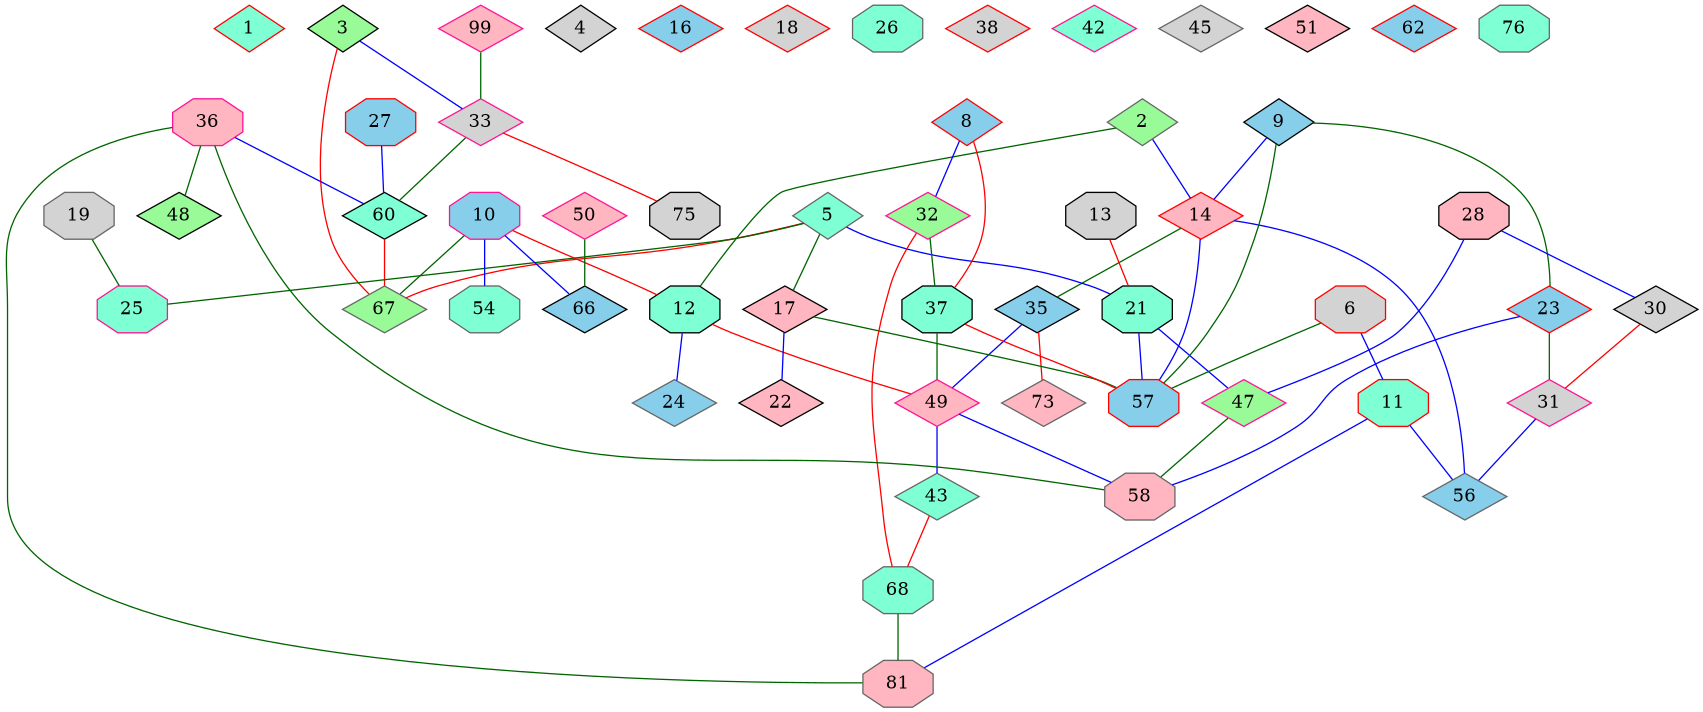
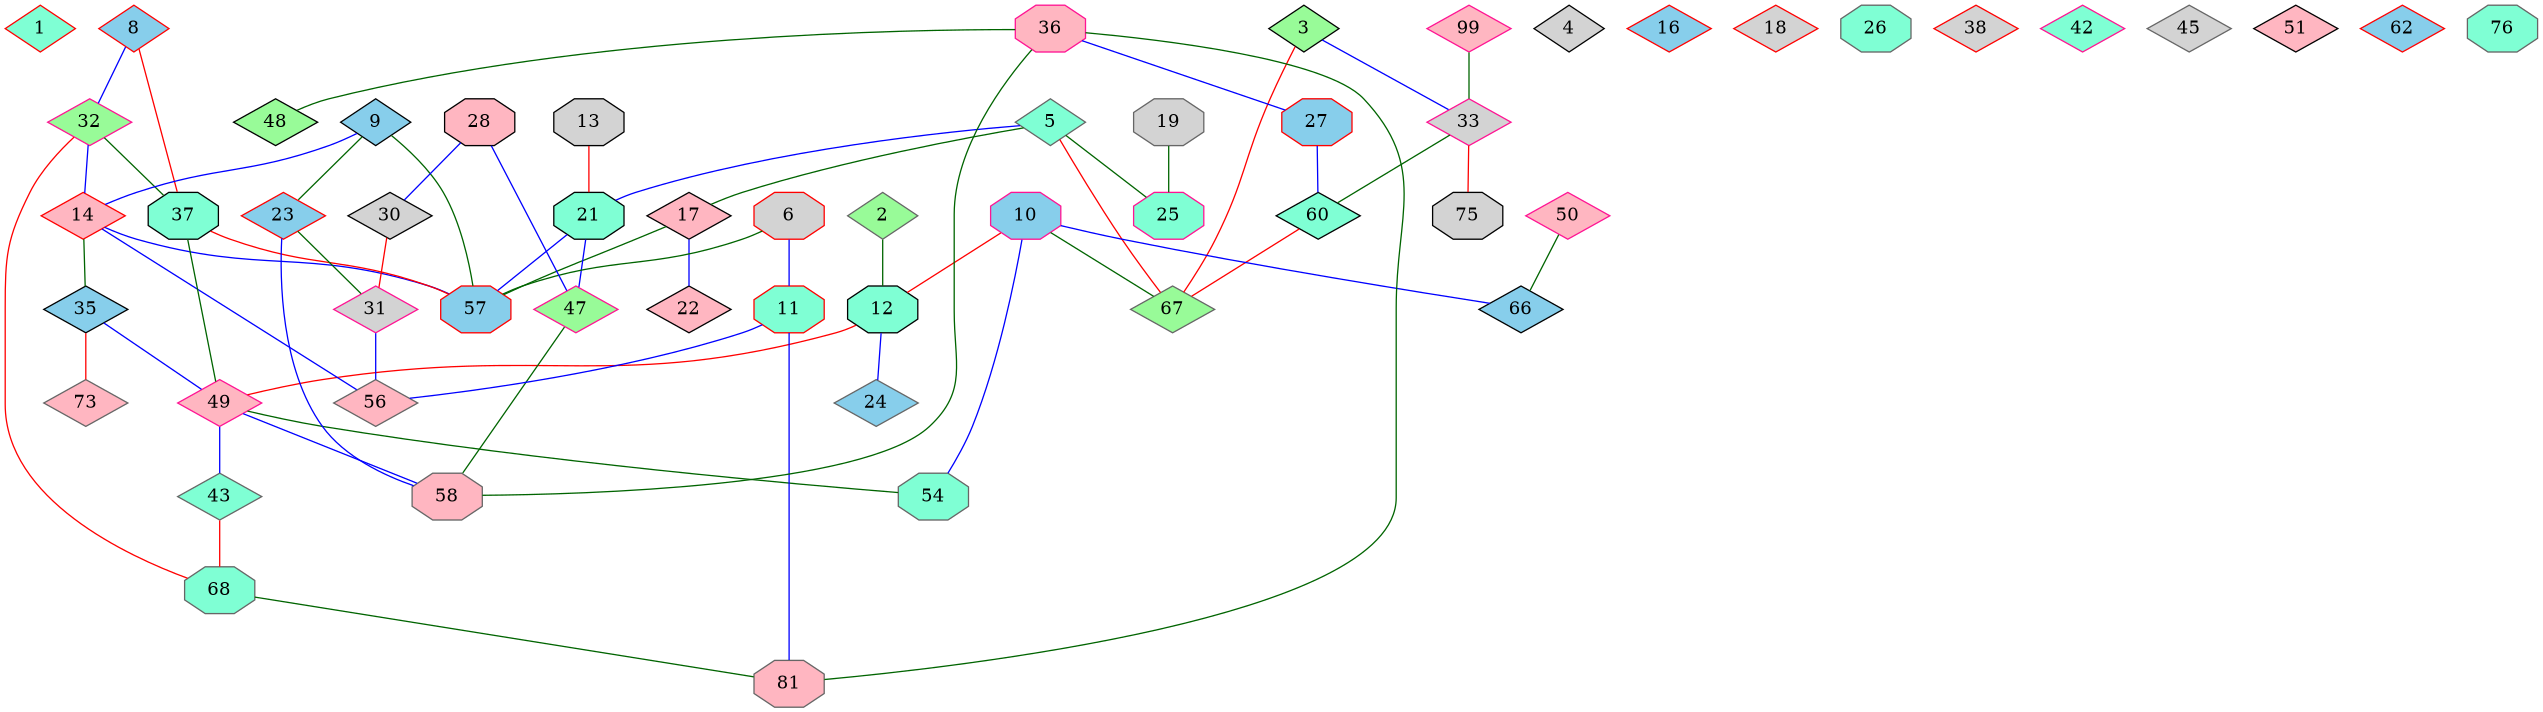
edge "2" -- "14": now "32" -- "14"
edge "36" -- "60": now "36" -- "27"
edge "49" -- "54": added
node "56": fillcolor skyblue -> lightpink
